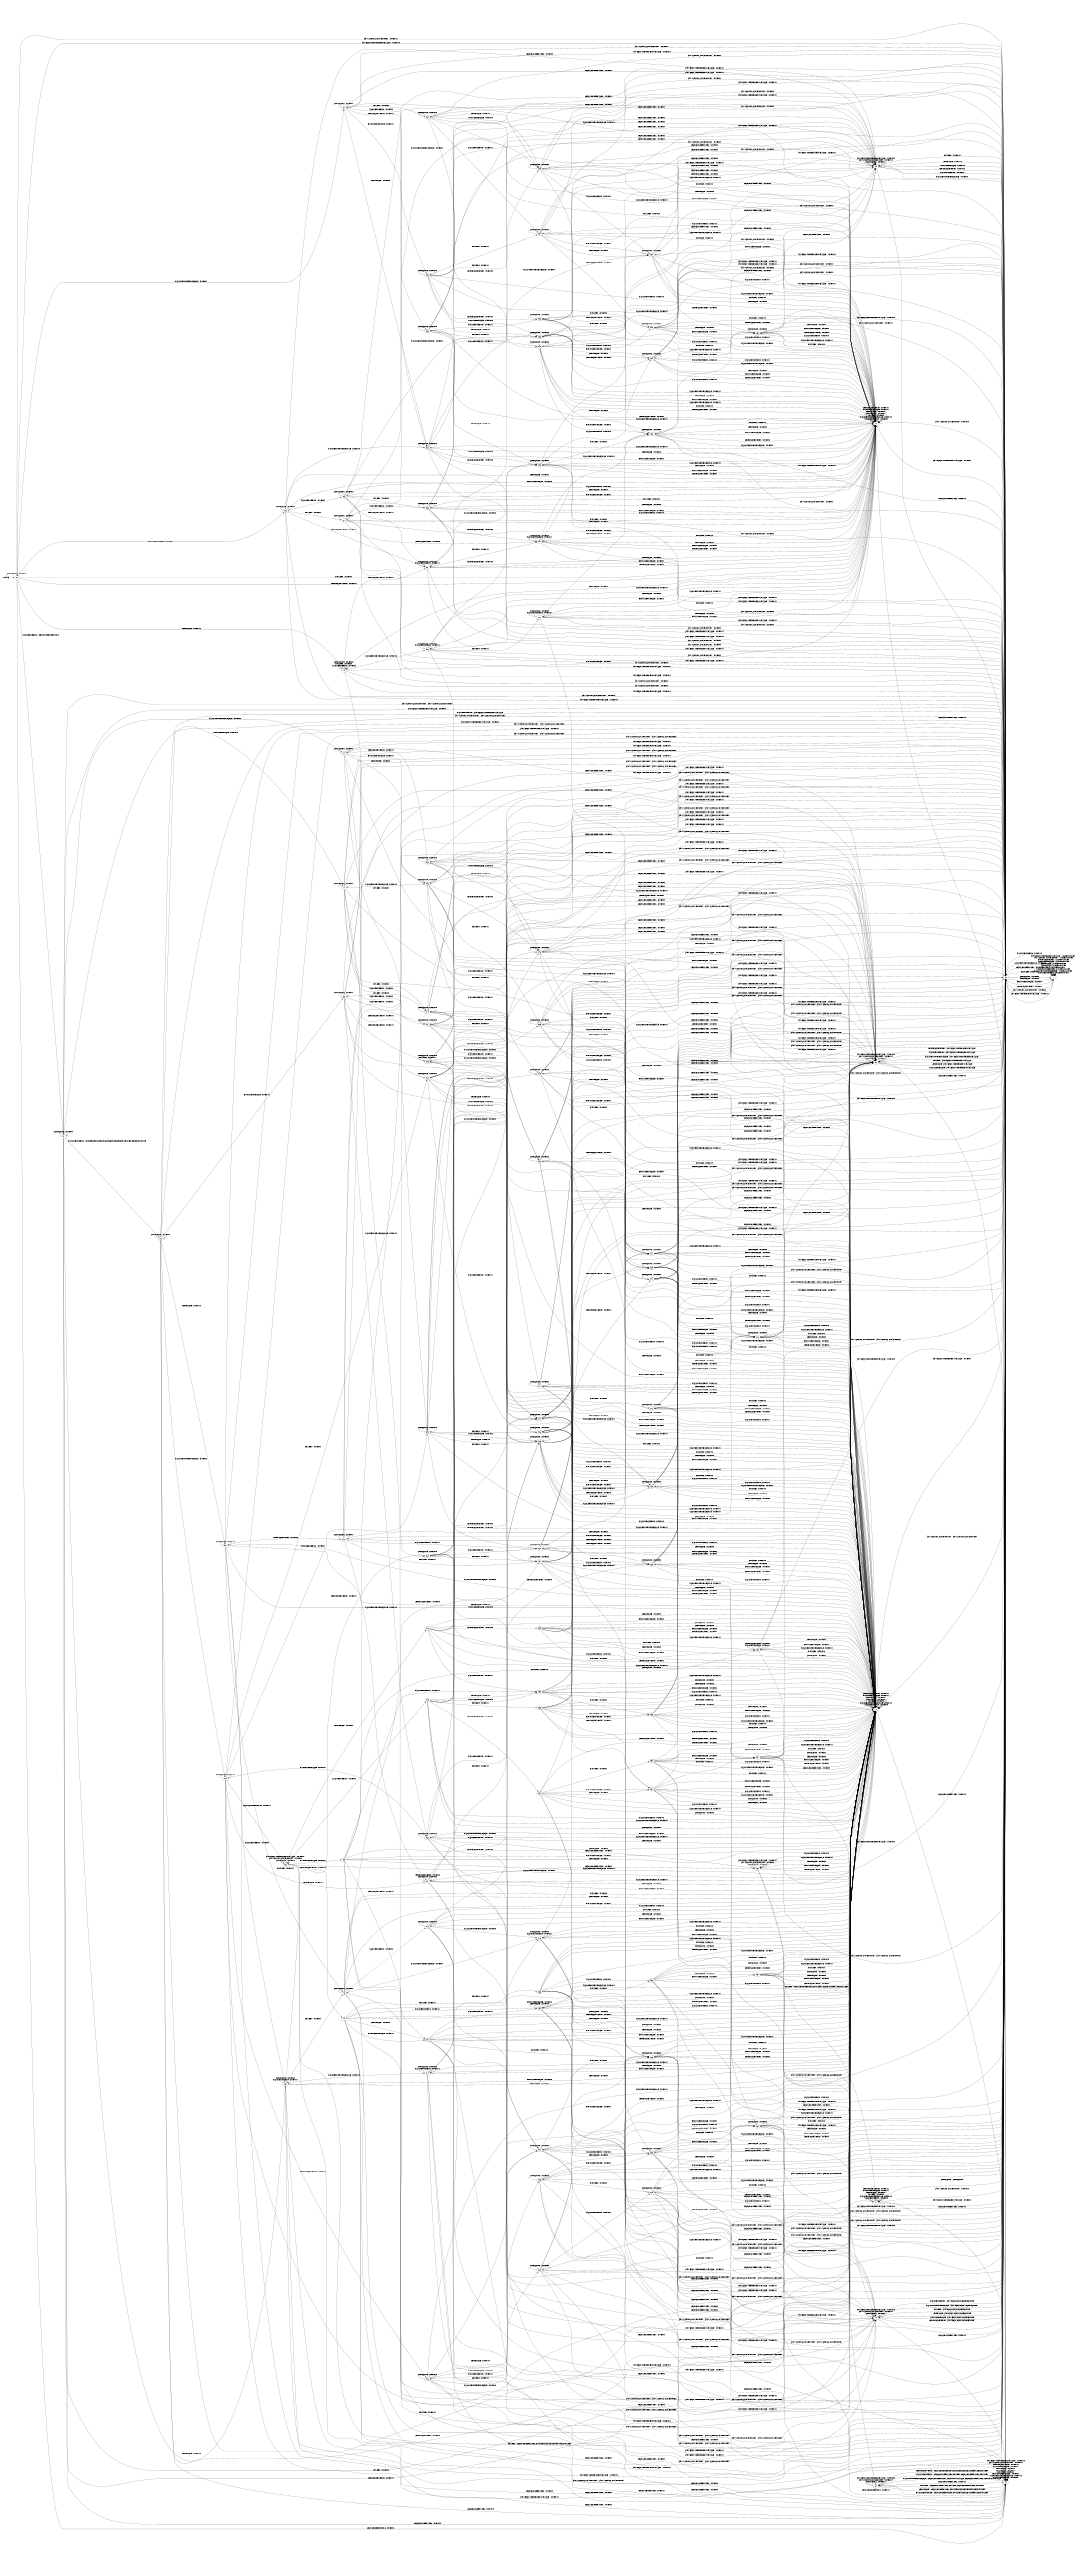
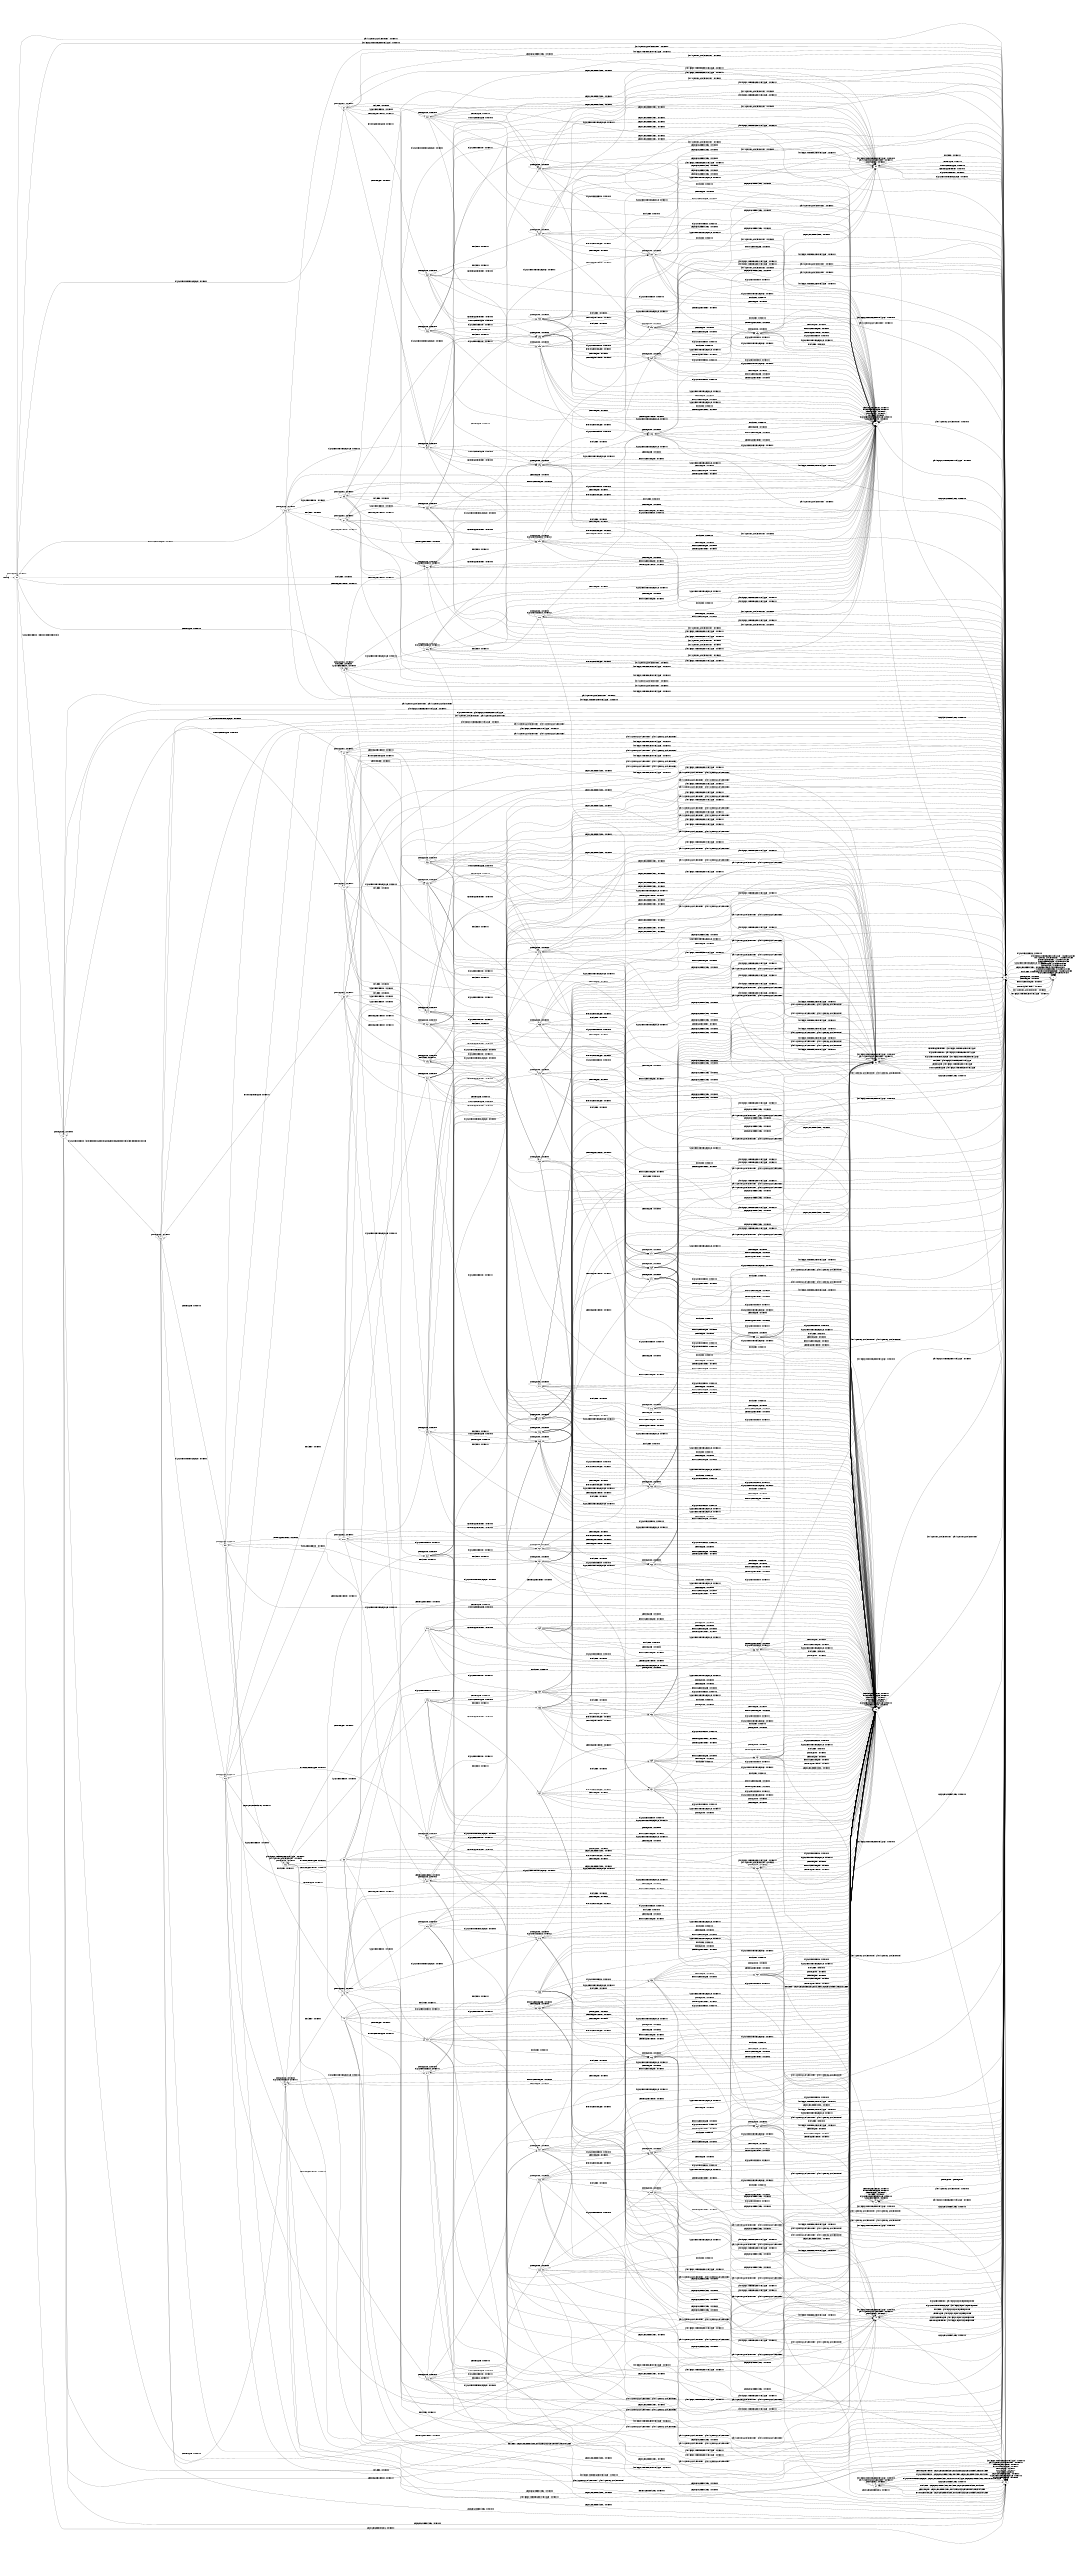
edge "s53" -> "s57": now "s53" -> "s59"
